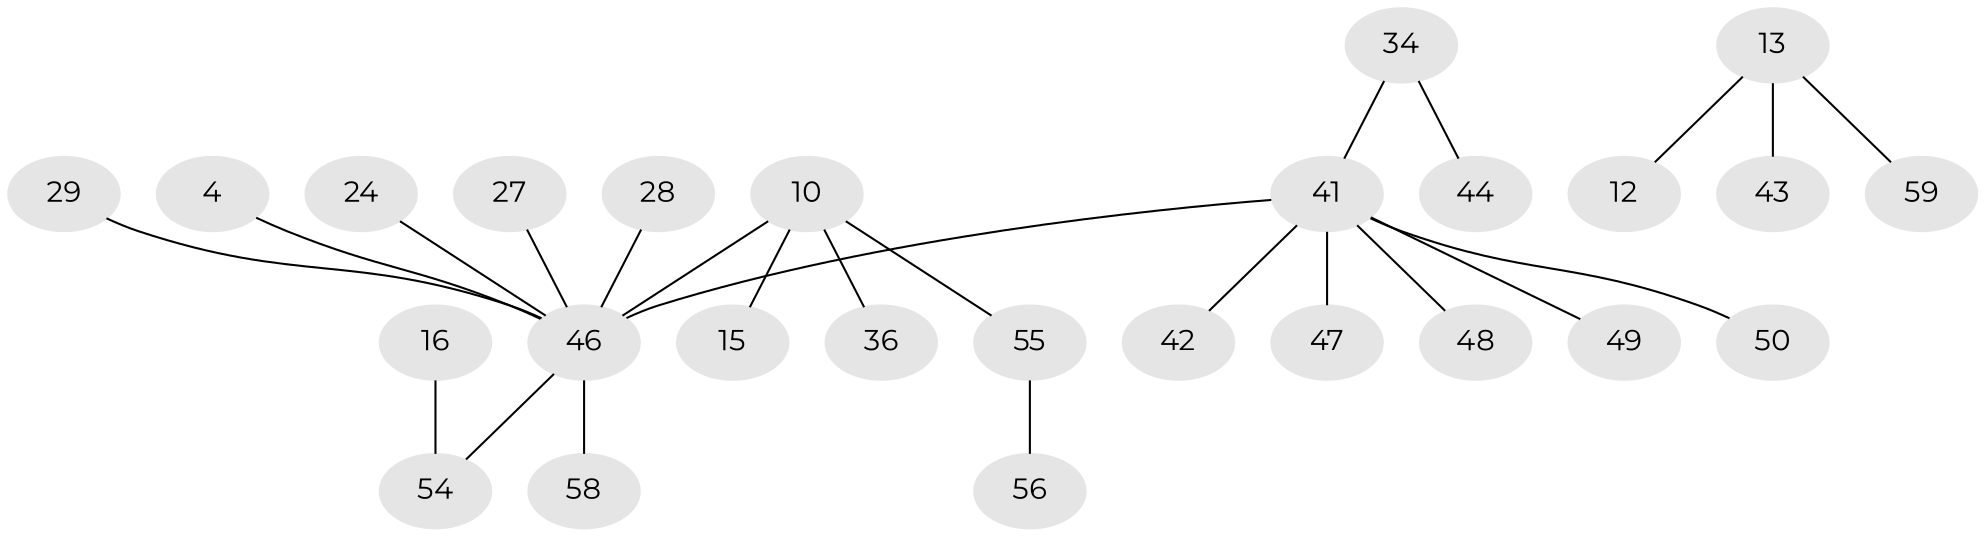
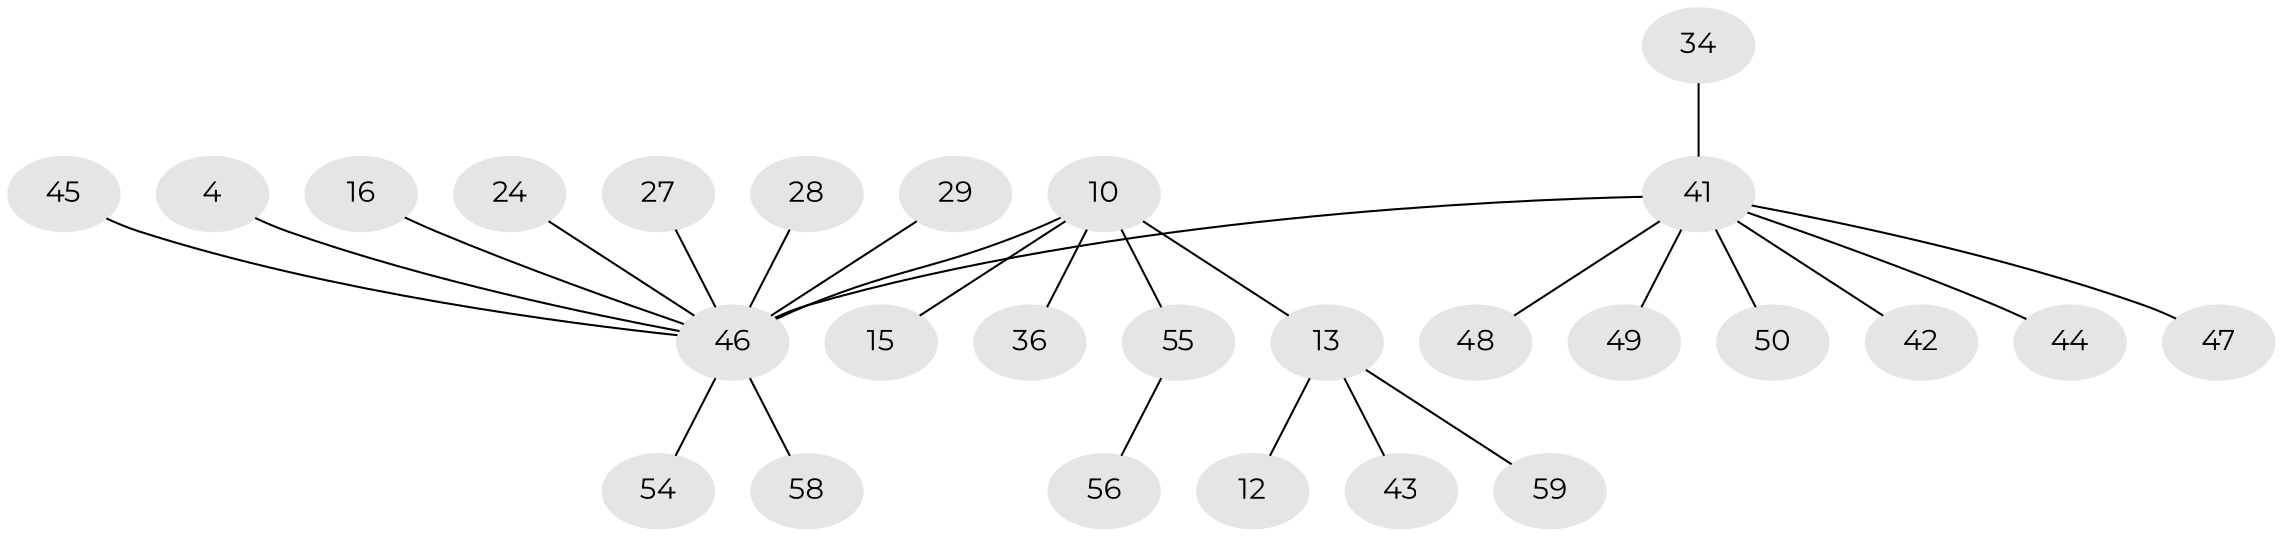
edge "34" -- "44": now "41" -- "44"
node "45": added
edge "10" -- "13": added
edge "16" -- "54": now "16" -- "46"
